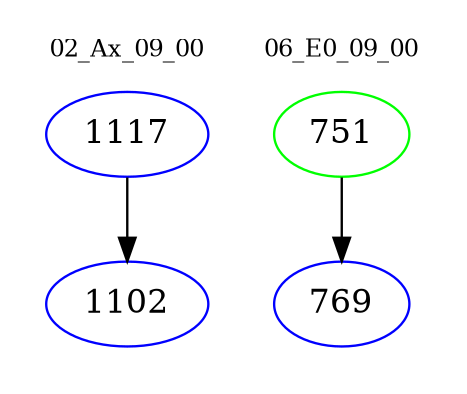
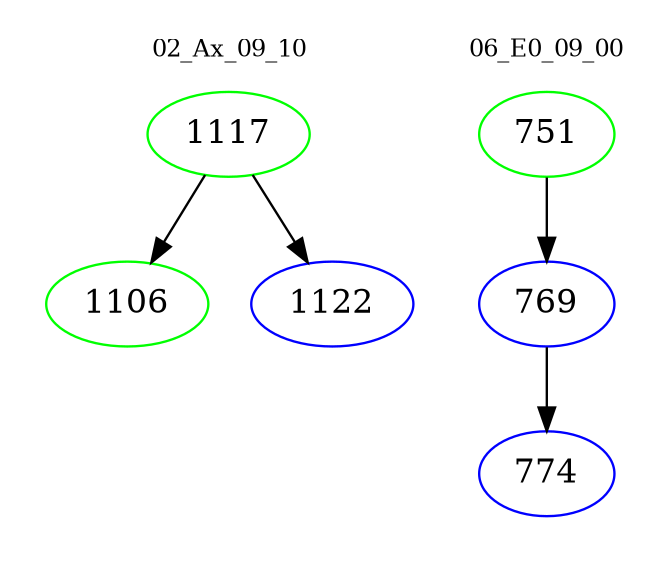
cluster "02_Ax_09_00": label "02_Ax_09_00" -> "02_Ax_09_10"
node "1117": color blue -> green
node "1106": added
node "1102": label "1102" -> "1122"
node "774": added
